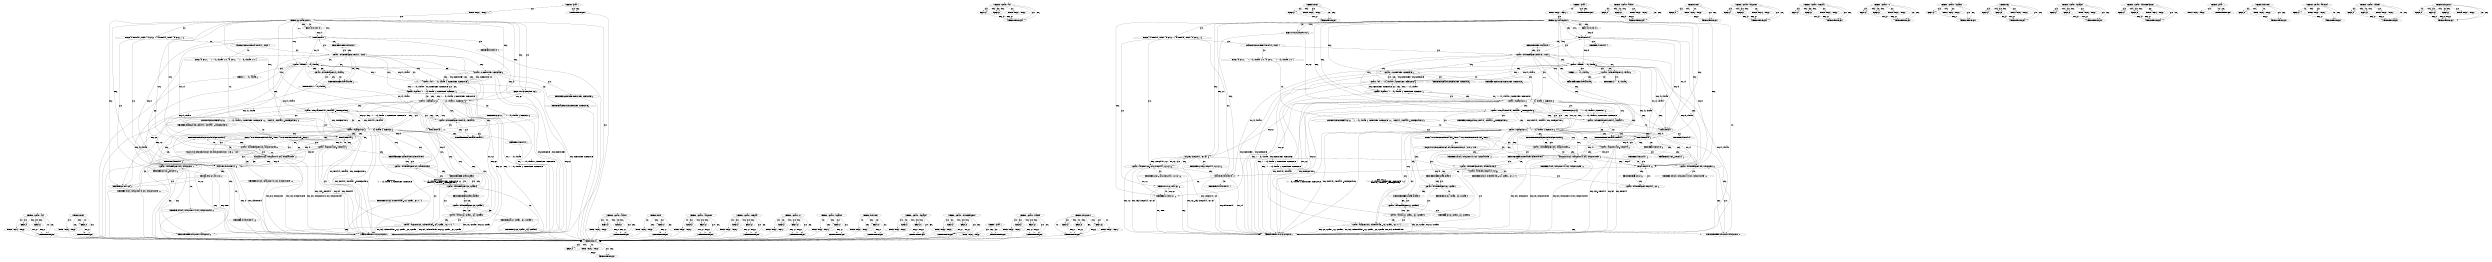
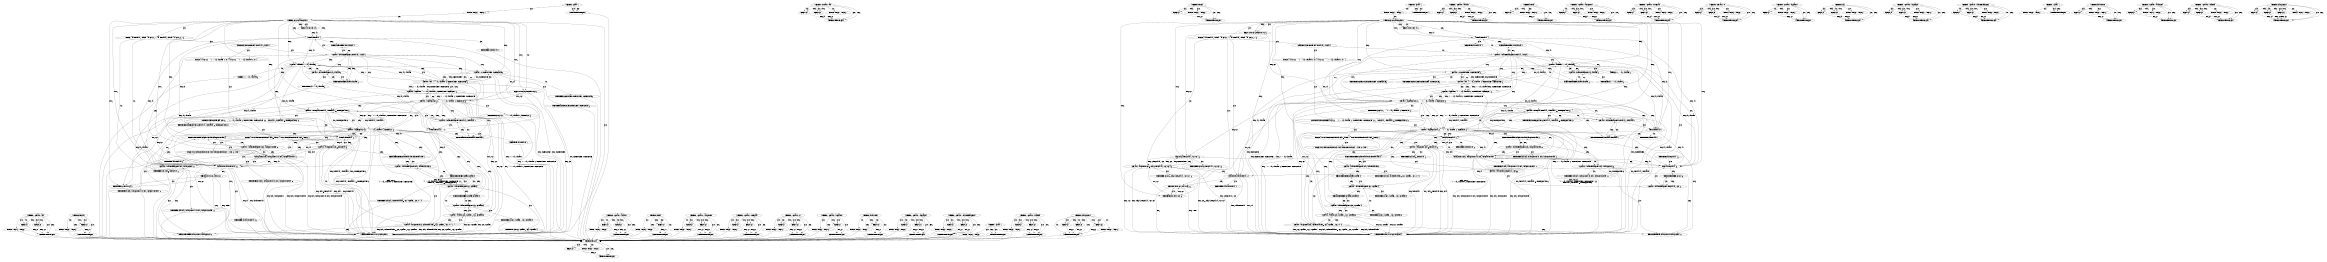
edge "(<operator>.assignment,opt = xchg(&inet6_sk(sk)->opt, opt))" -> "(xchg,xchg(&inet6_sk(sk)->opt, opt))": label "AST: " -> "DDG: TCPF_LISTEN"
edge "(<operator>.indirectFieldAccess,inet6_sk(sk)->opt)" -> "(FIELD_IDENTIFIER,opt,opt)": added, label "AST:"
